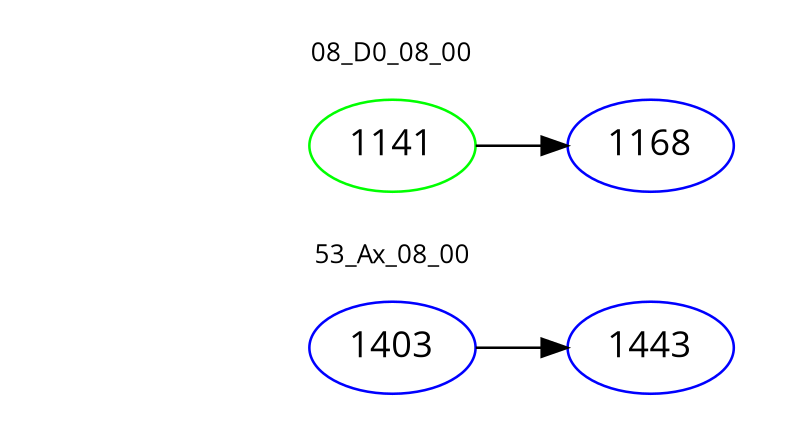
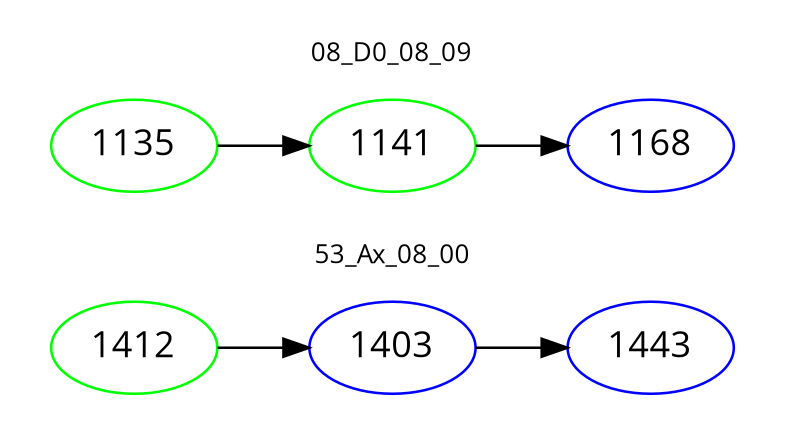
cluster "08_D0_08_00": label "08_D0_08_00" -> "08_D0_08_09"
node "1135": added
node "1412": added
